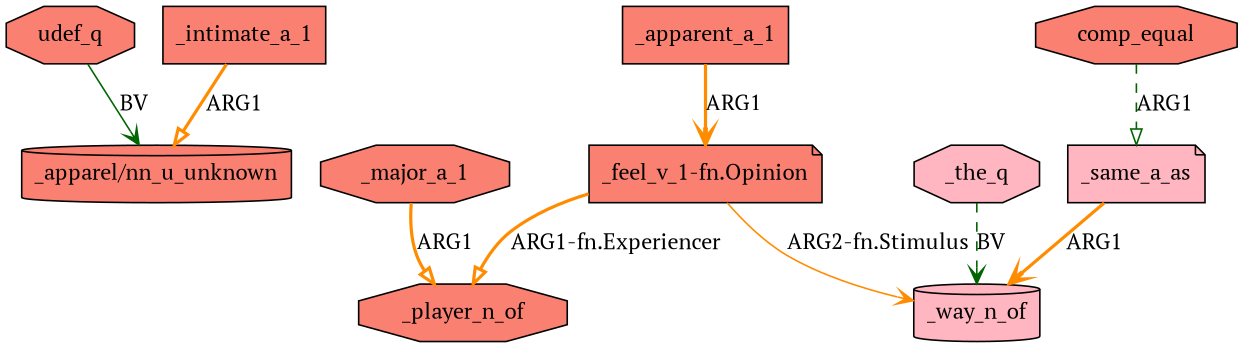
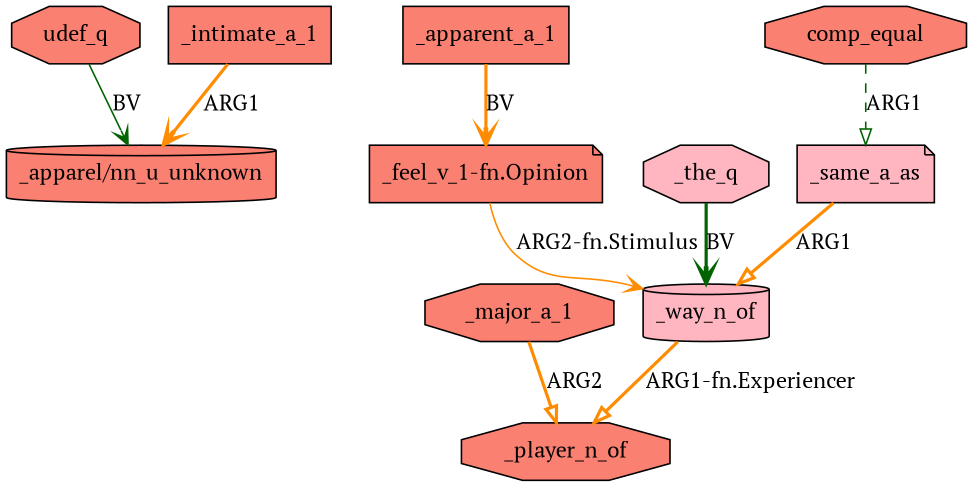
edge "_intimate_a_1" -> "_apparel/nn_u_unknown": arrowhead onormal -> vee
edge "_apparent_a_1" -> "_feel_v_1-fn.Opinion": label "ARG1" -> "BV"
edge "_feel_v_1-fn.Opinion" -> "_player_n_of": now "_way_n_of" -> "_player_n_of"
edge "_the_q" -> "_way_n_of": style dashed -> bold
edge "_same_a_as" -> "_way_n_of": arrowhead vee -> onormal
edge "_major_a_1" -> "_player_n_of": label "ARG1" -> "ARG2"
